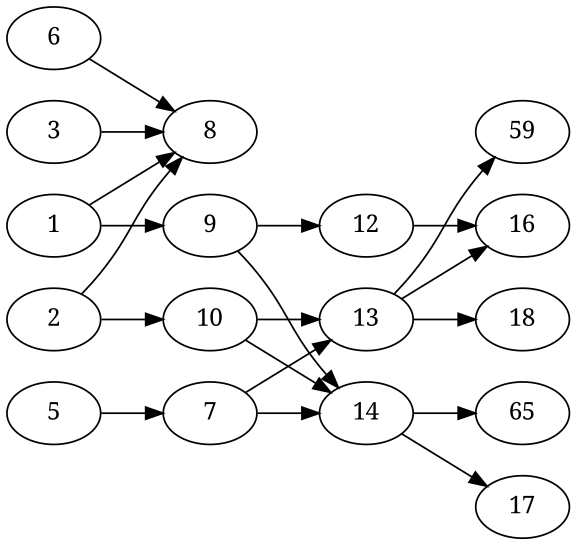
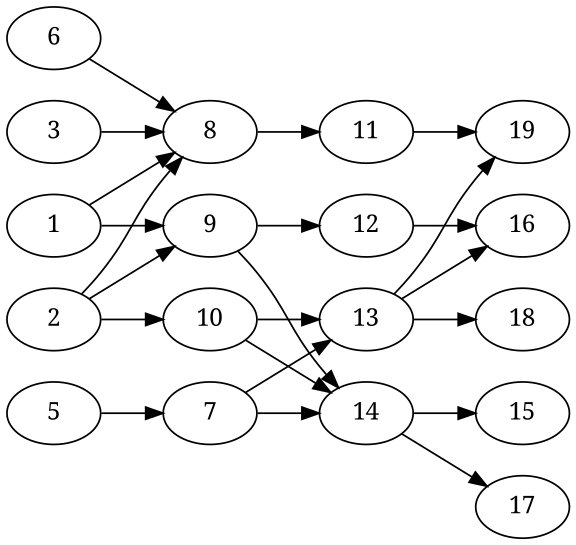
node "11": added
node "59": label "59" -> "19"
edge "2" -> "9": added
node "65": label "65" -> "15"
